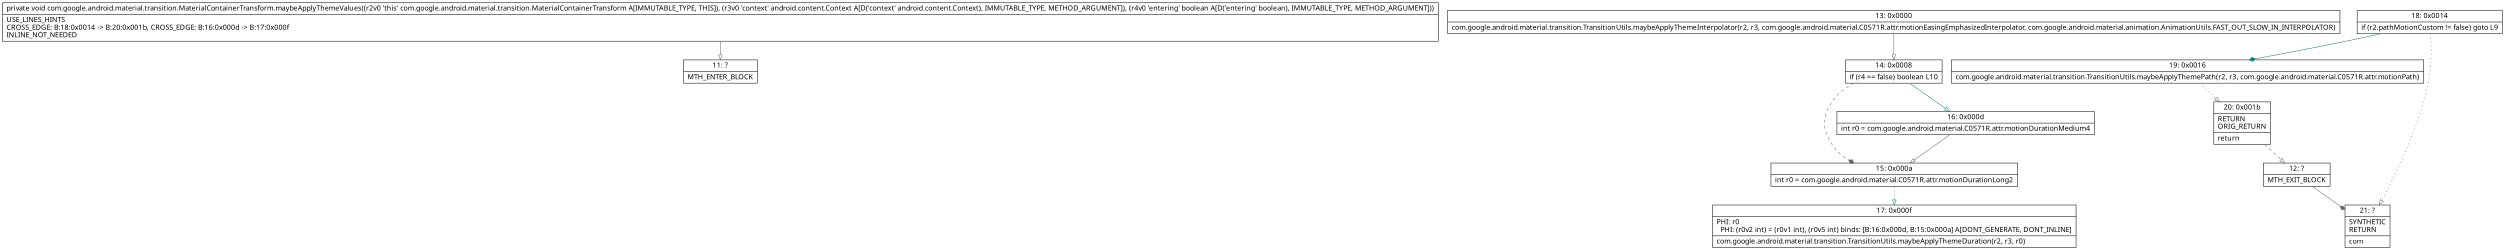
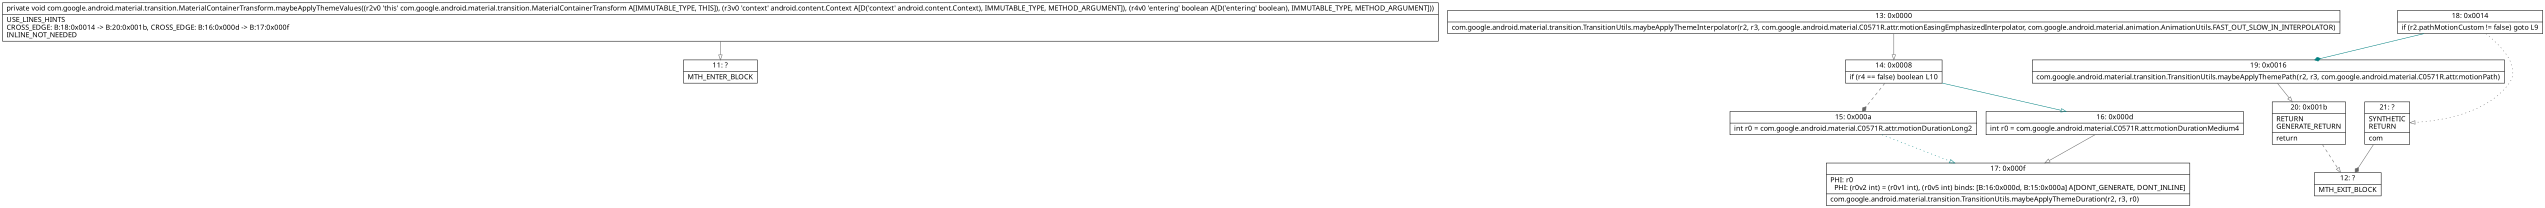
edge "19: 0x0016" -> "20: 0x001b": style dotted -> solid
node "20: 0x001b": text "ORIG_RETURN" -> "GENERATE_RETURN"
edge "16: 0x000d" -> "15: 0x000a": now "16: 0x000d" -> "17: 0x000f"
edge "12: ?" -> "21: ?": reversed
